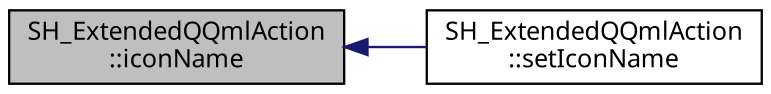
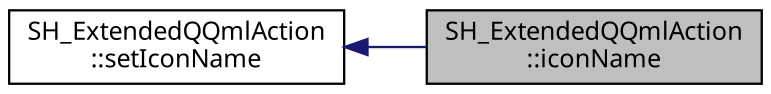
edge "SH_ExtendedQQmlAction ::setIconName" -> "SH_ExtendedQQmlAction ::iconName": reversed
